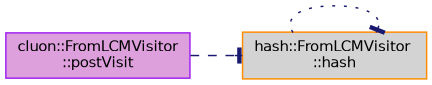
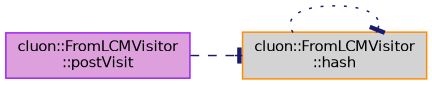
node "hash::FromLCMVisitor ::hash": label "hash::FromLCMVisitor ::hash" -> "cluon::FromLCMVisitor ::hash"
